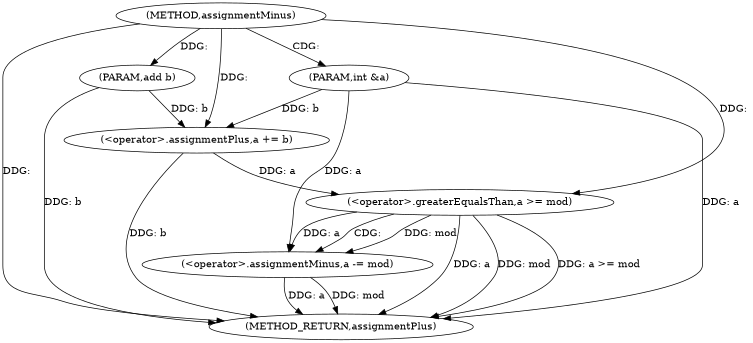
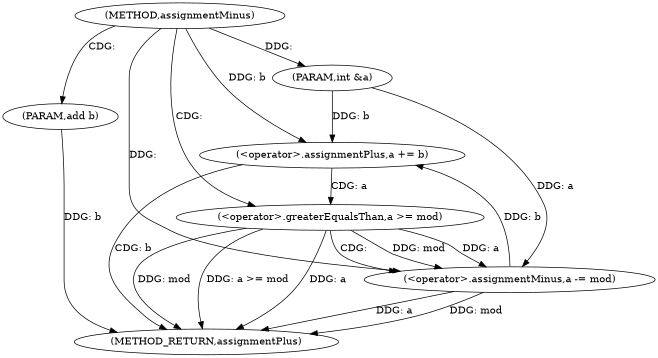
edge "(METHOD,assignmentMinus)" -> "(PARAM,add b)": label "DDG: " -> "CDG: "
edge "(METHOD,assignmentMinus)" -> "(PARAM,int &a)": label "CDG: " -> "DDG: "
edge "(METHOD,assignmentMinus)" -> "(<operator>.assignmentPlus,a += b)": label "DDG: " -> "DDG: b"
edge "(PARAM,add b)" -> "(<operator>.assignmentPlus,a += b)": now "(<operator>.assignmentMinus,a -= mod)" -> "(<operator>.assignmentPlus,a += b)"
edge "(METHOD,assignmentMinus)" -> "(<operator>.greaterEqualsThan,a >= mod)": label "DDG: " -> "CDG: "
edge "(<operator>.assignmentPlus,a += b)" -> "(<operator>.greaterEqualsThan,a >= mod)": label "DDG: a" -> "CDG: a"
edge "(PARAM,int &a)" -> "(METHOD_RETURN,assignmentPlus)": removed, label "DDG: a"
edge "(METHOD,assignmentMinus)" -> "(METHOD_RETURN,assignmentPlus)": now "(METHOD,assignmentMinus)" -> "(<operator>.assignmentMinus,a -= mod)"
edge "(<operator>.assignmentPlus,a += b)" -> "(METHOD_RETURN,assignmentPlus)": label "DDG: b" -> "CDG: b"
